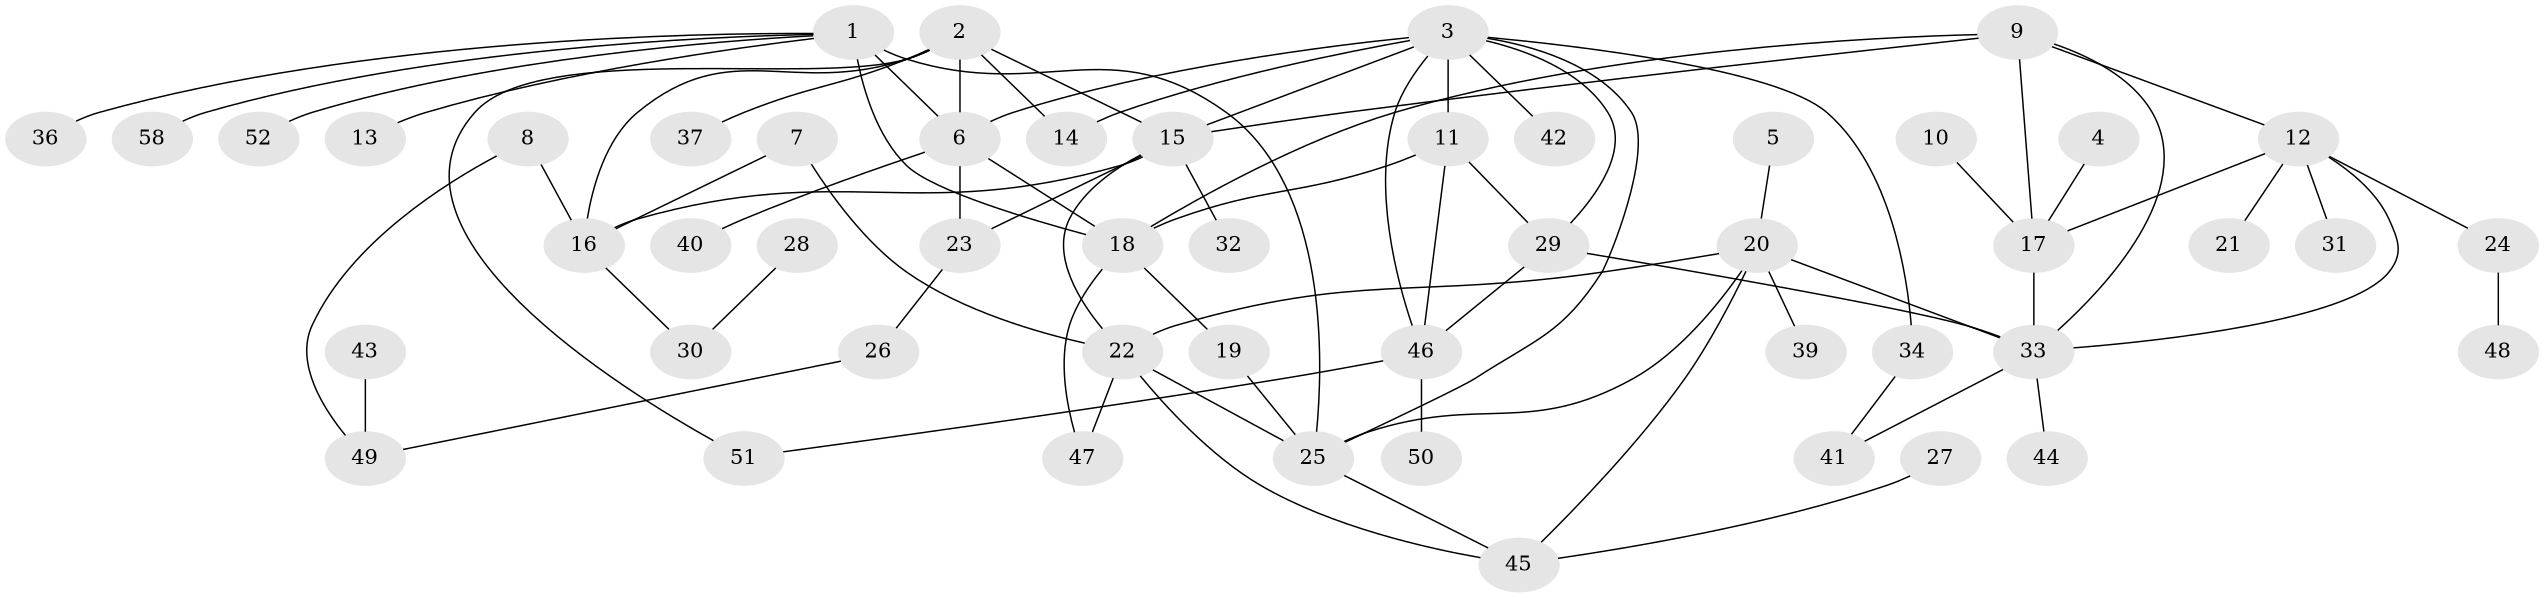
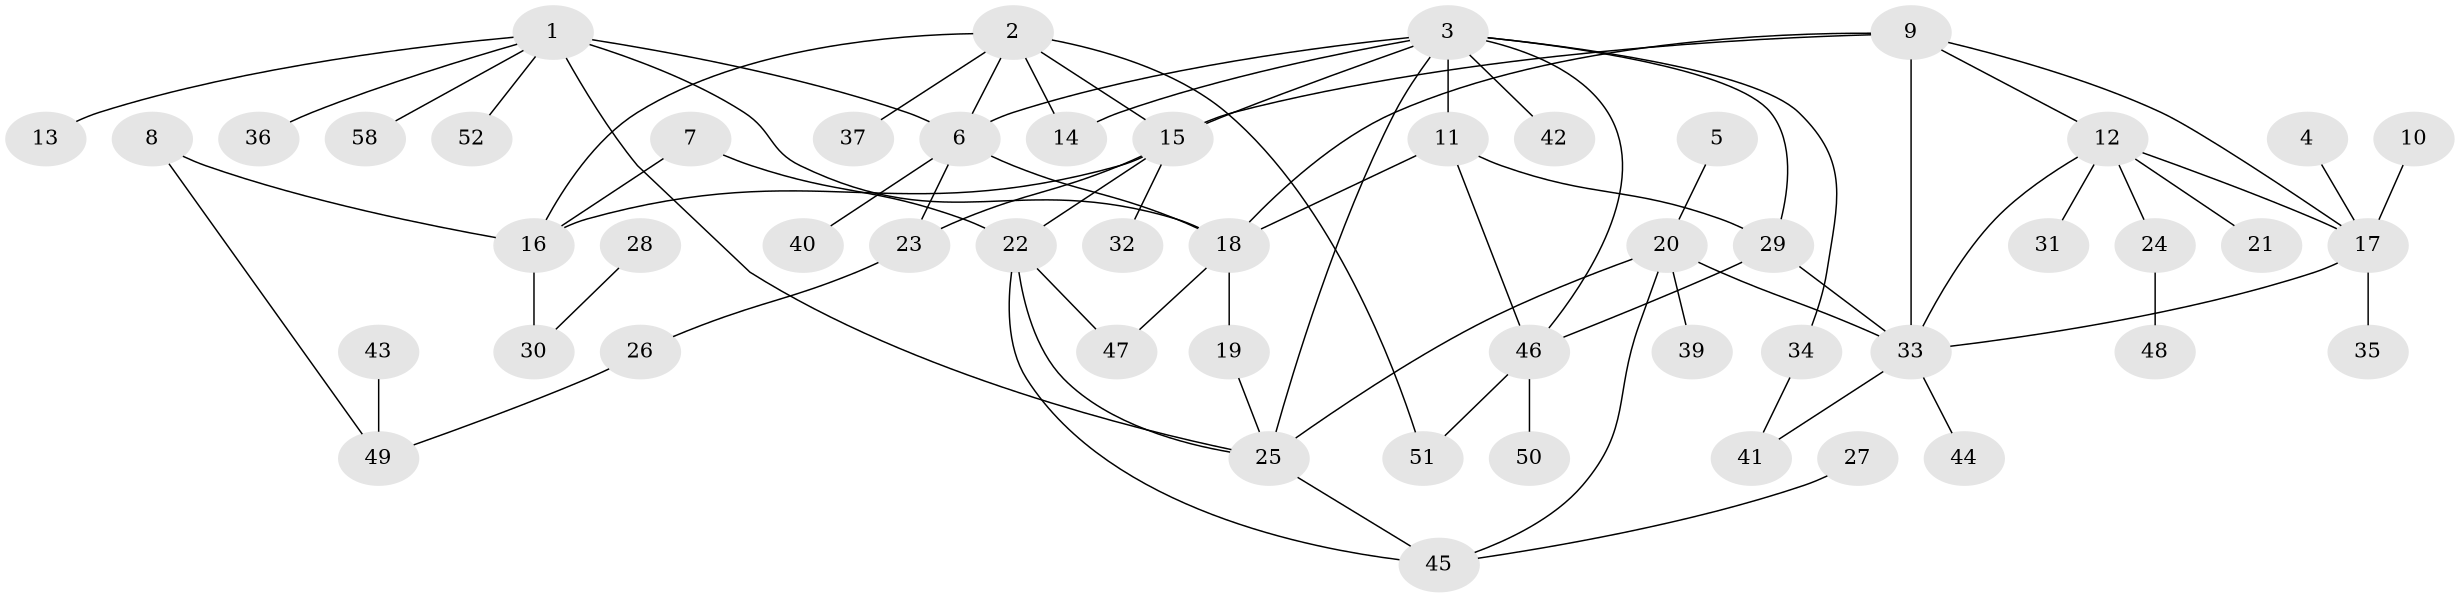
edge "20" -- "22": removed
node "35": added
